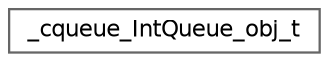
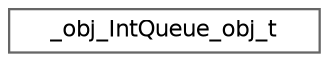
node "_cqueue_IntQueue_obj_t": label "_cqueue_IntQueue_obj_t" -> "_obj_IntQueue_obj_t"
